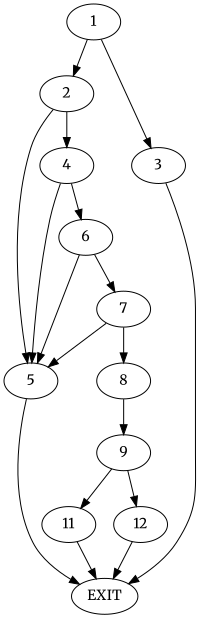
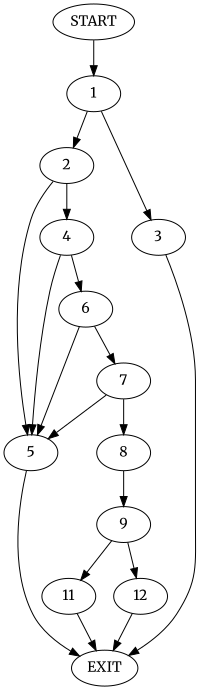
node "START": added
